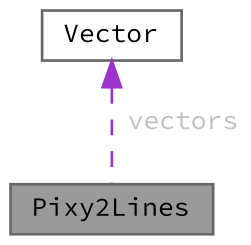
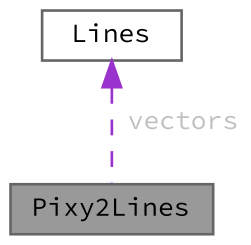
node "Vector": label "Vector" -> "Lines"
